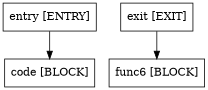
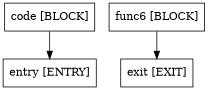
edge "entry [ENTRY]" -> "code [BLOCK]": reversed
edge "exit [EXIT]" -> "func6 [BLOCK]": reversed
